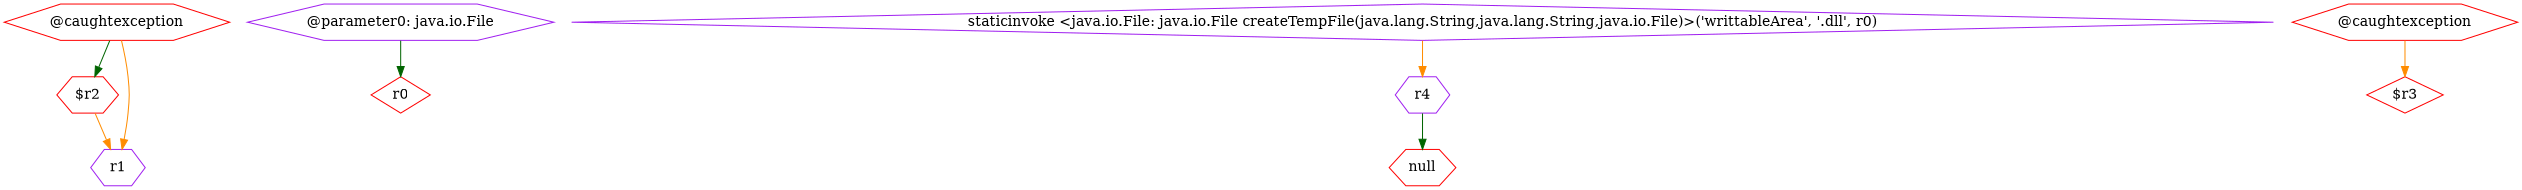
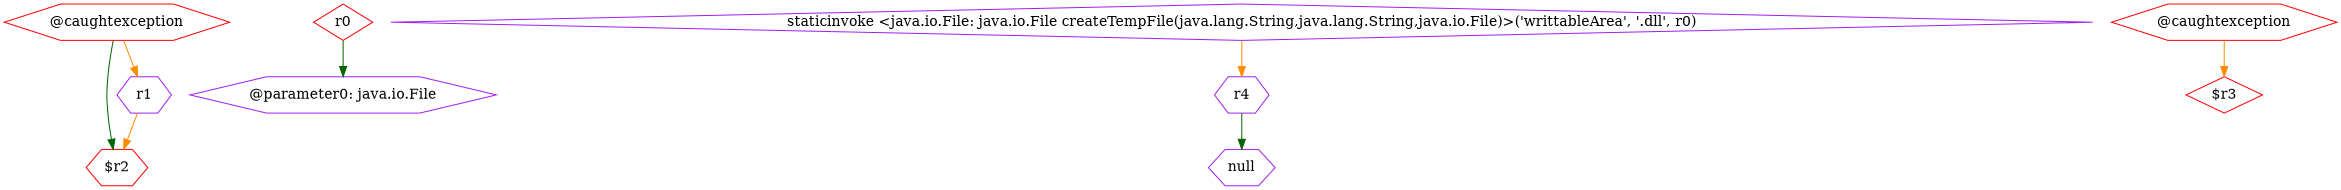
edge "@parameter0: java.io.File" -> "r0": reversed
edge "$r2" -> "r1": reversed
node "null": color red -> purple
